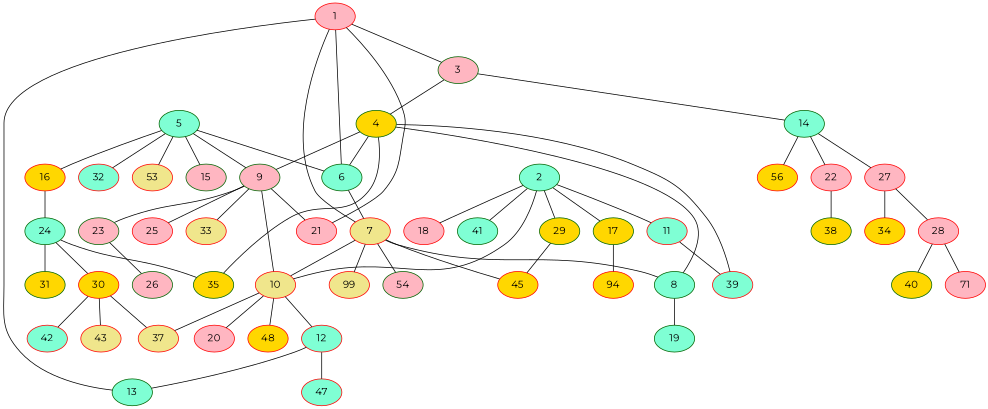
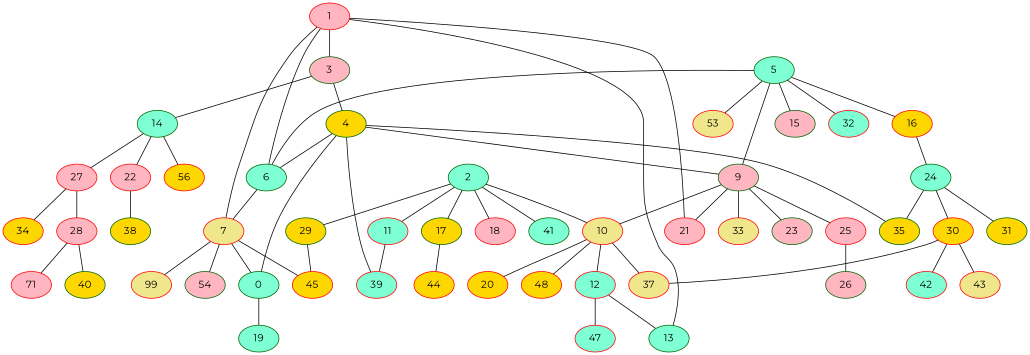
edge "23" -- "26": now "25" -- "26"
edge "7" -- "10": removed
node "94": label "94" -> "44"
node "8": label "8" -> "0"
node "20": fillcolor lightpink -> gold
